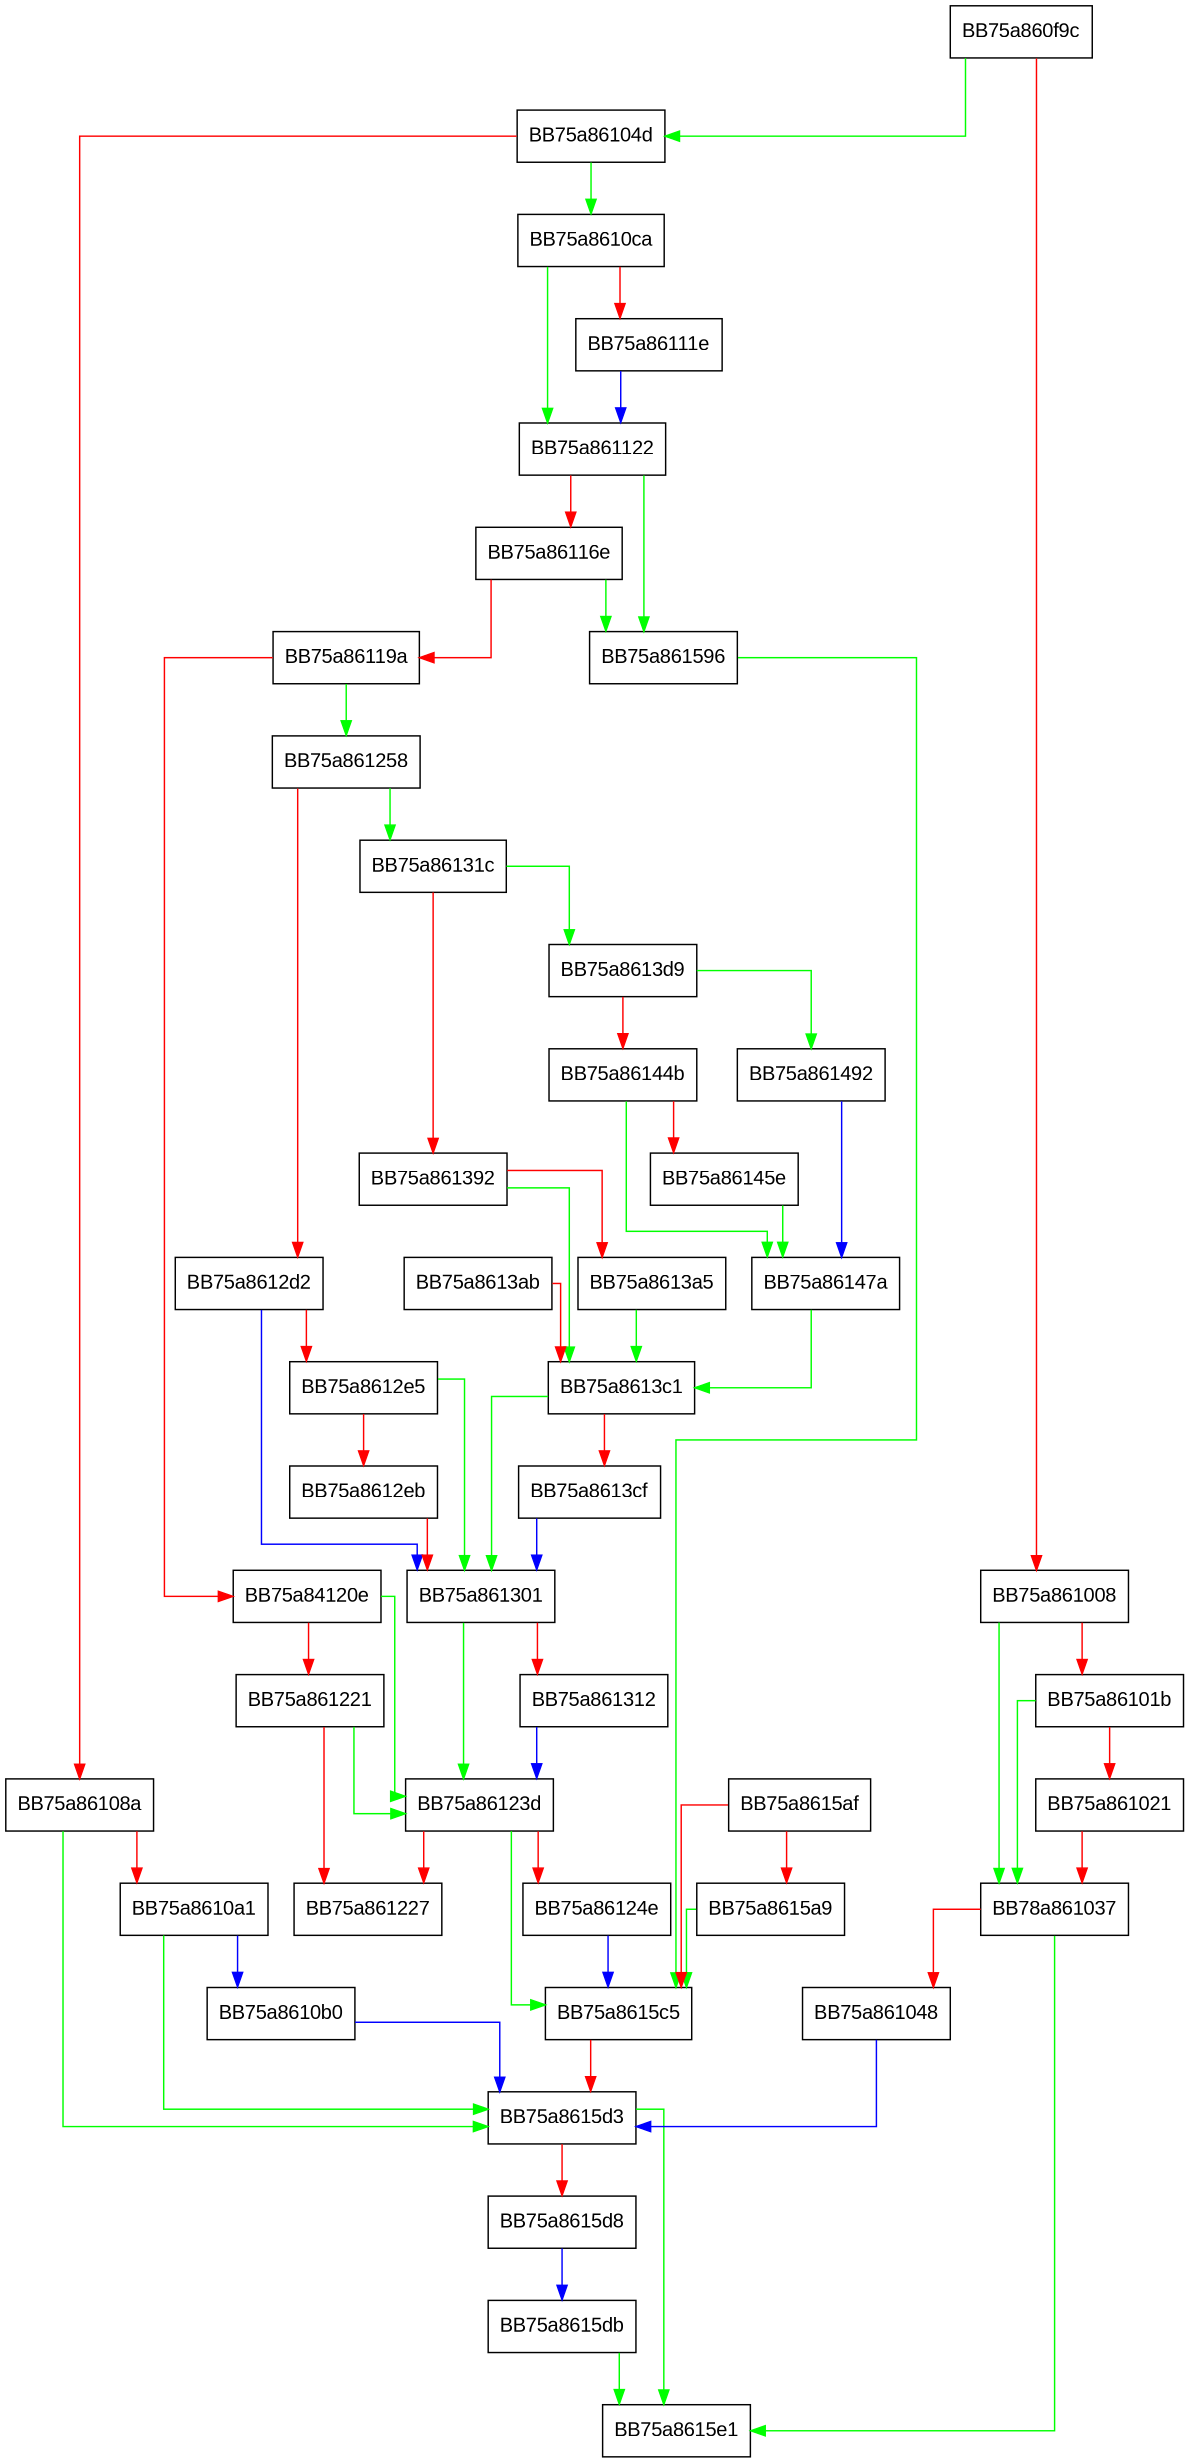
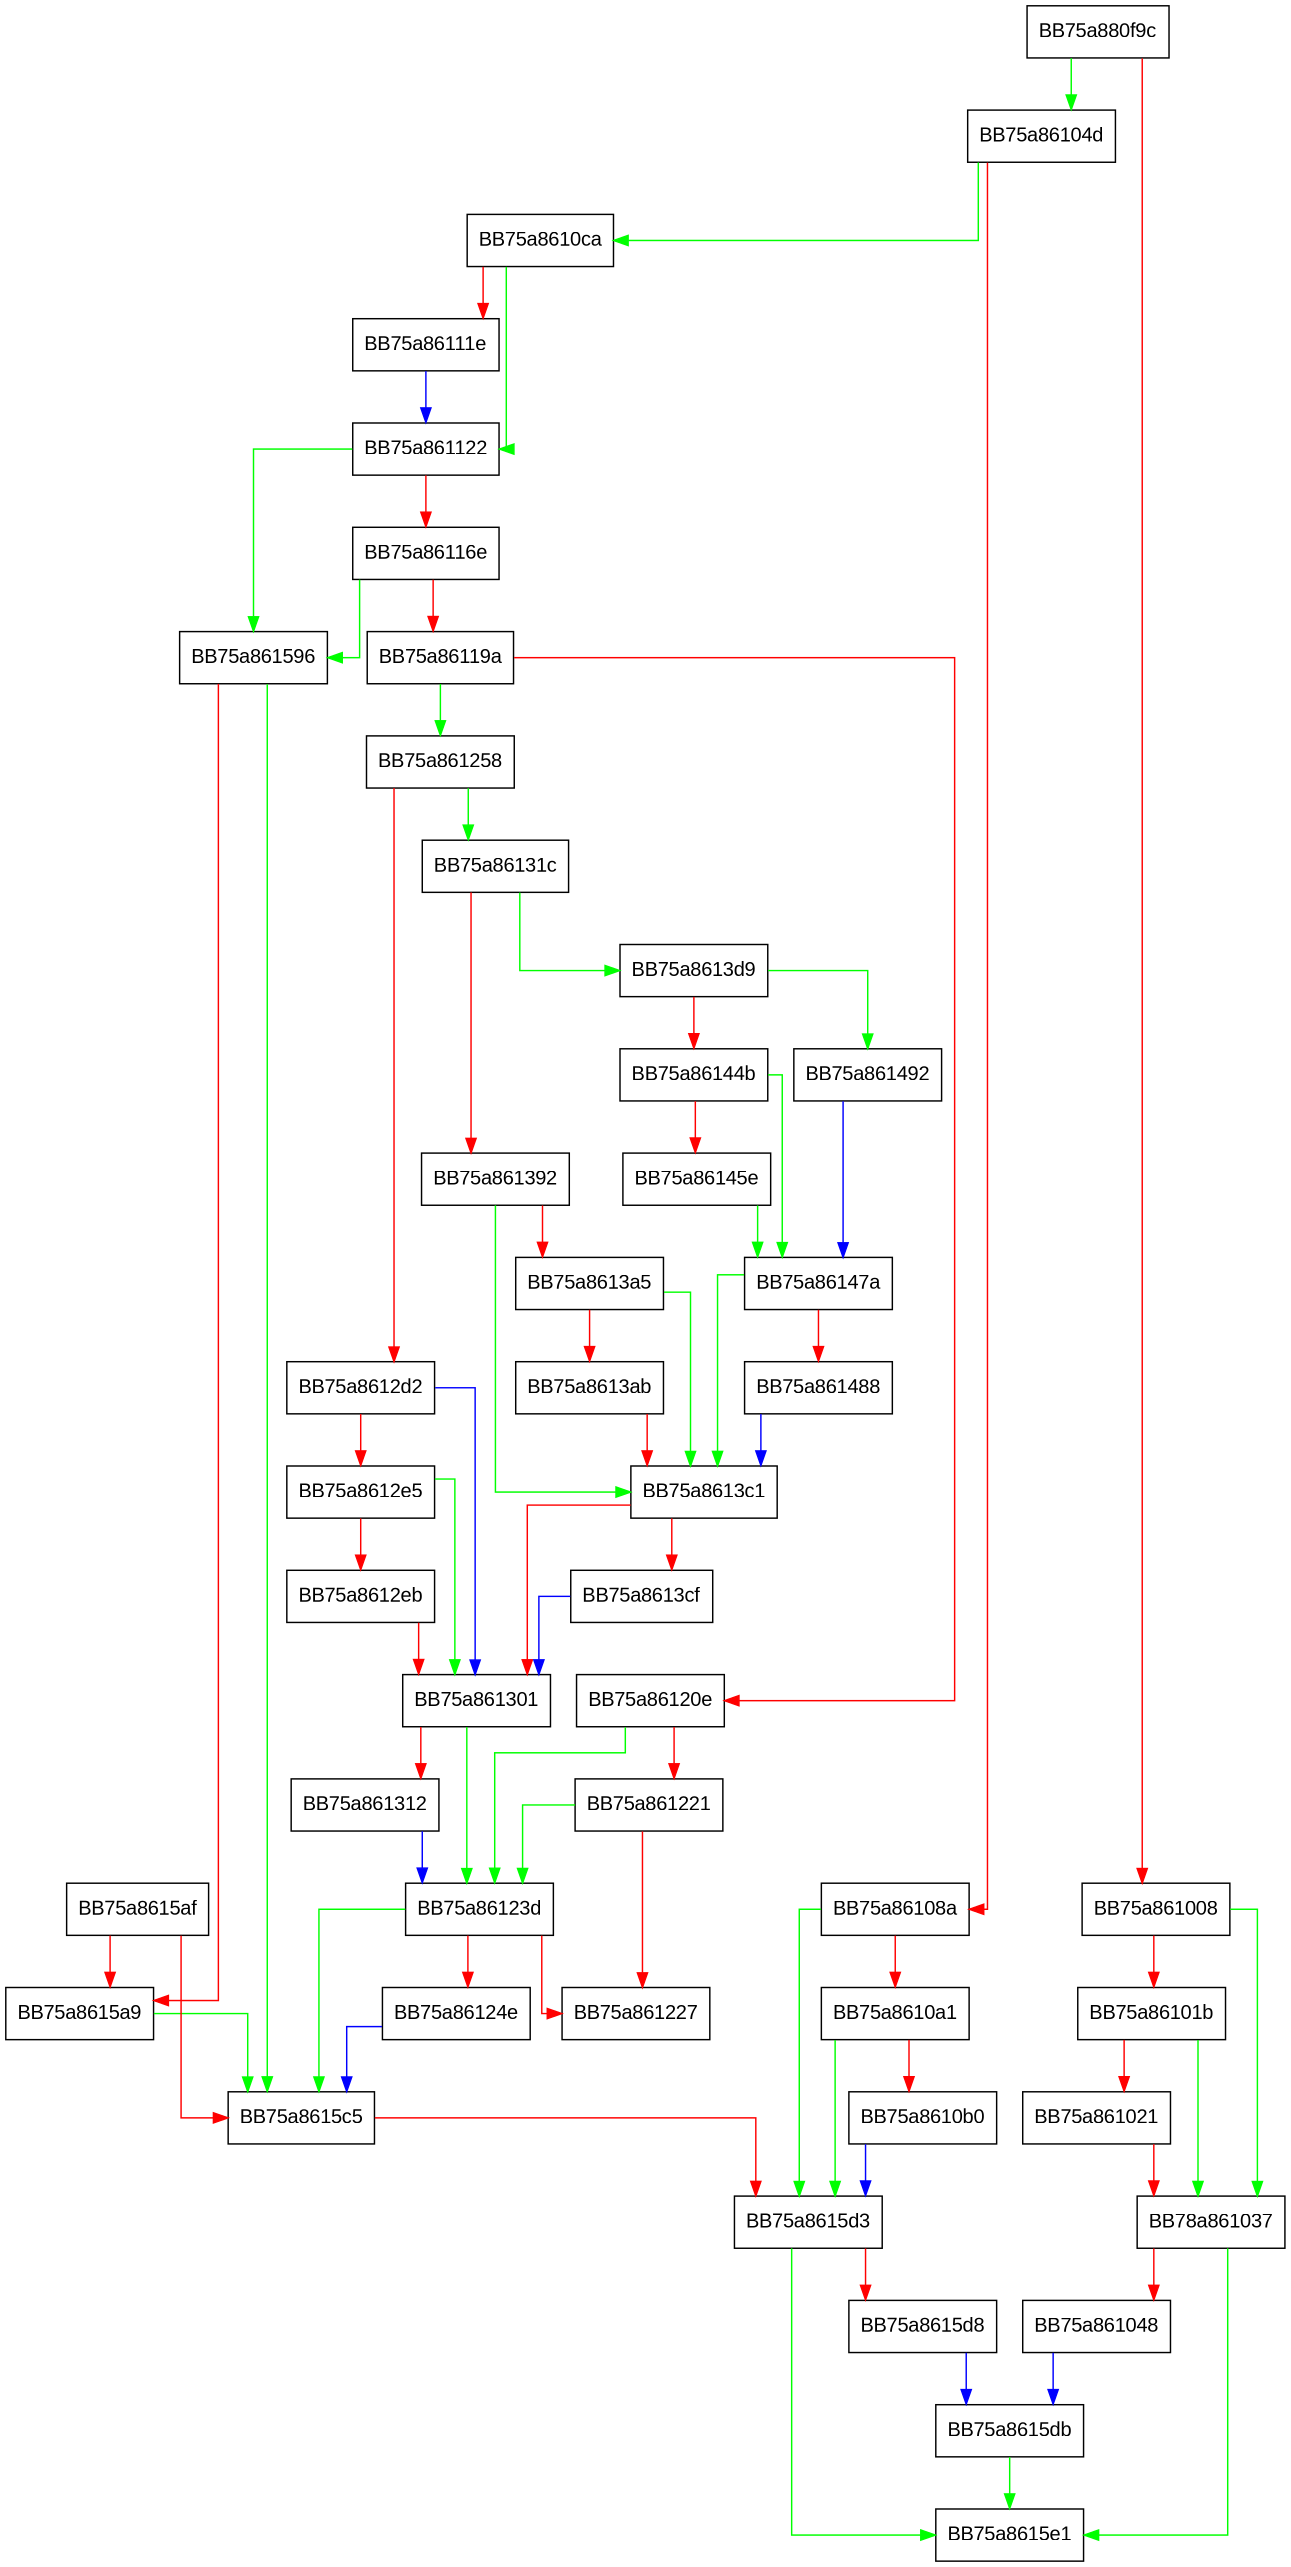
node "BB75a860f9c": label "BB75a860f9c" -> "BB75a880f9c"
edge "BB75a8613a5" -> "BB75a8613ab": added
edge "BB75a861596" -> "BB75a8615a9": added
node "BB75a861488": added
edge "BB75a8613c1" -> "BB75a861301": color green -> red
node "BB75a84120e": label "BB75a84120e" -> "BB75a86120e"
edge "BB75a8610a1" -> "BB75a8610b0": color blue -> red
edge "BB75a861048" -> "BB75a8615d3": now "BB75a861048" -> "BB75a8615db"
